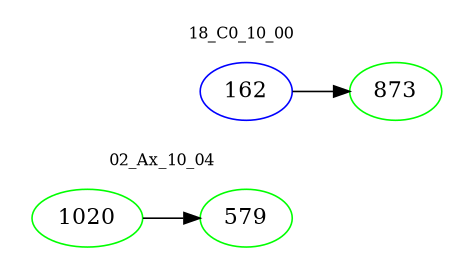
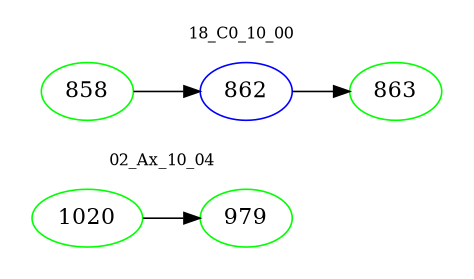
node "858": added
node "162": label "162" -> "862"
node "873": label "873" -> "863"
node "579": label "579" -> "979"
